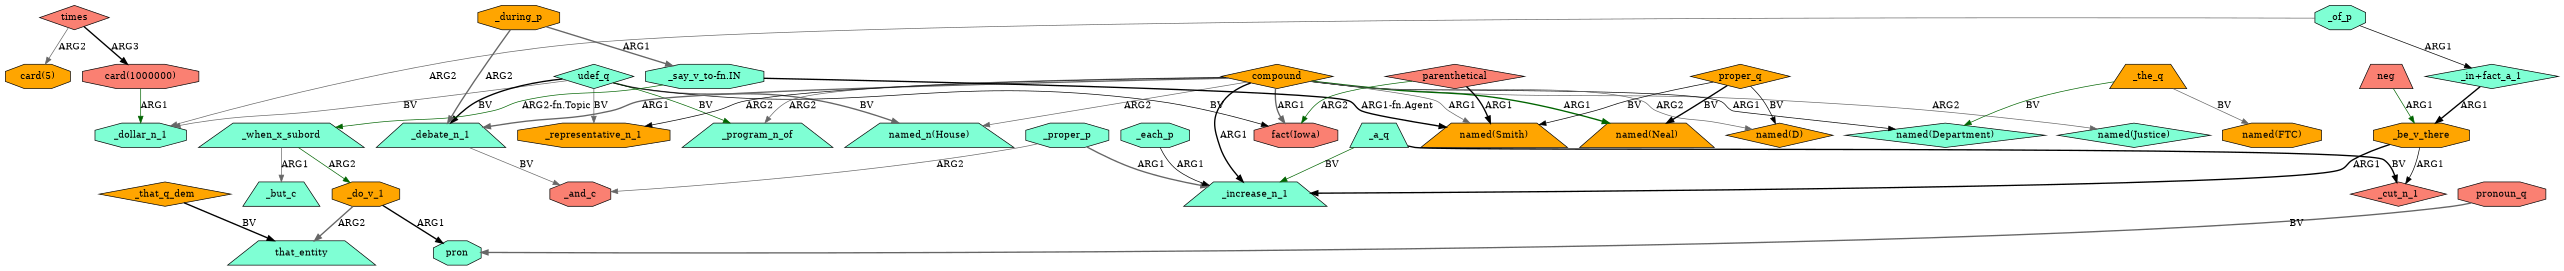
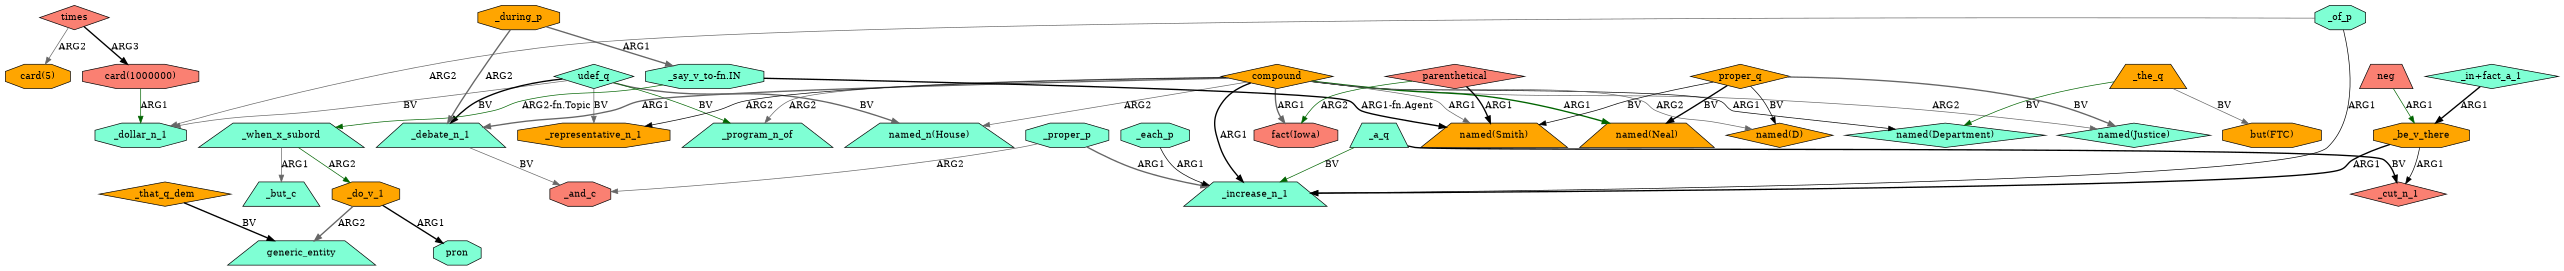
edge "_of_p" -> "_in+fact_a_1": now "_of_p" -> "_increase_n_1"
edge "proper_q" -> "named(Justice)": added, label "BV"
edge "udef_q" -> "fact(Iowa)": removed, label "BV"
node "named(FTC)": label "named(FTC)" -> "but(FTC)"
node "pronoun_q": removed
node "that_entity": label "that_entity" -> "generic_entity"
